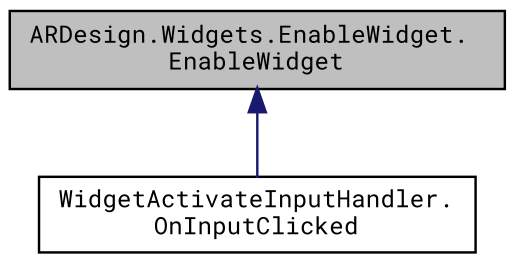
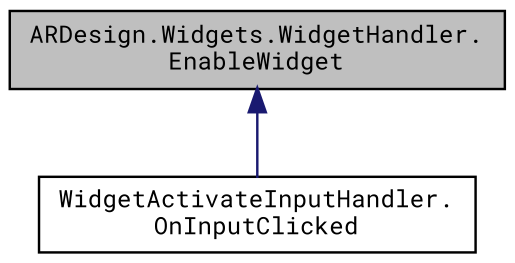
node "ARDesign.Widgets.EnableWidget. EnableWidget": label "ARDesign.Widgets.EnableWidget. EnableWidget" -> "ARDesign.Widgets.WidgetHandler. EnableWidget"
